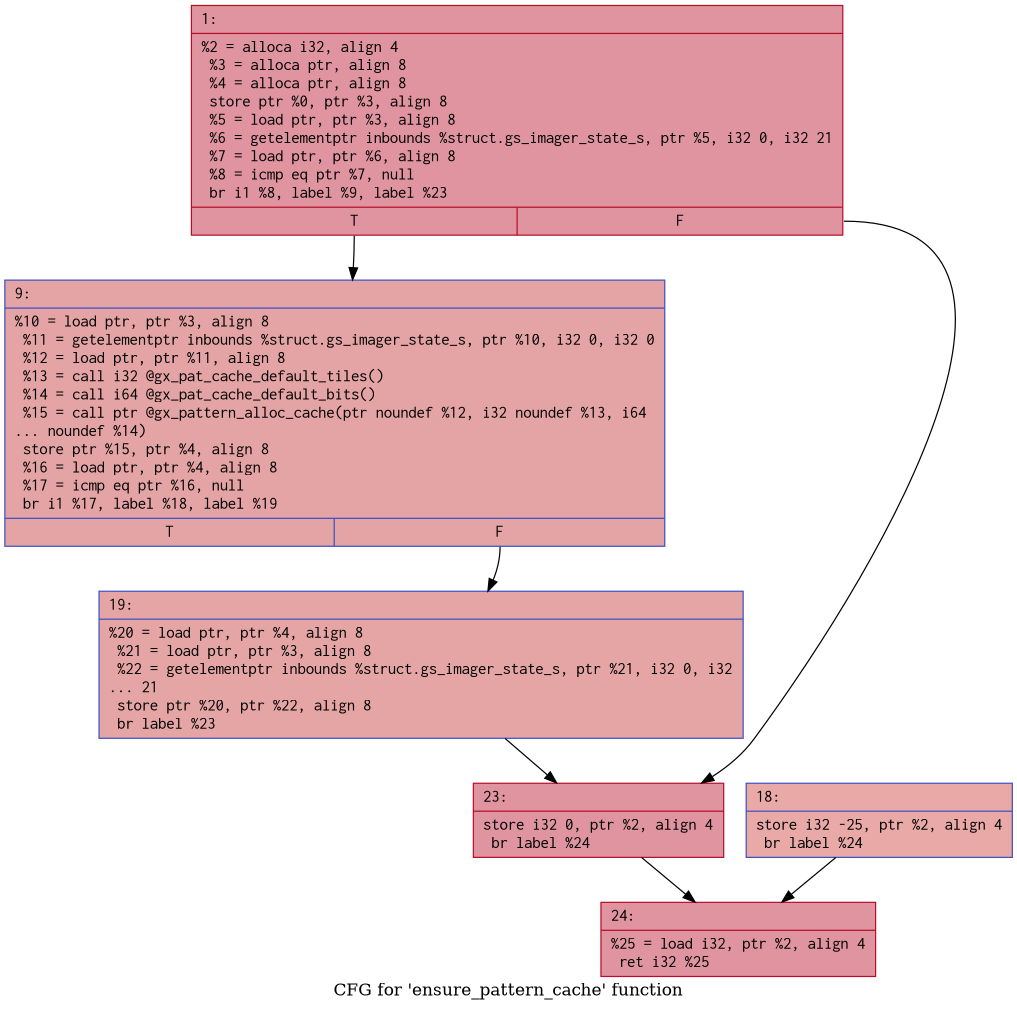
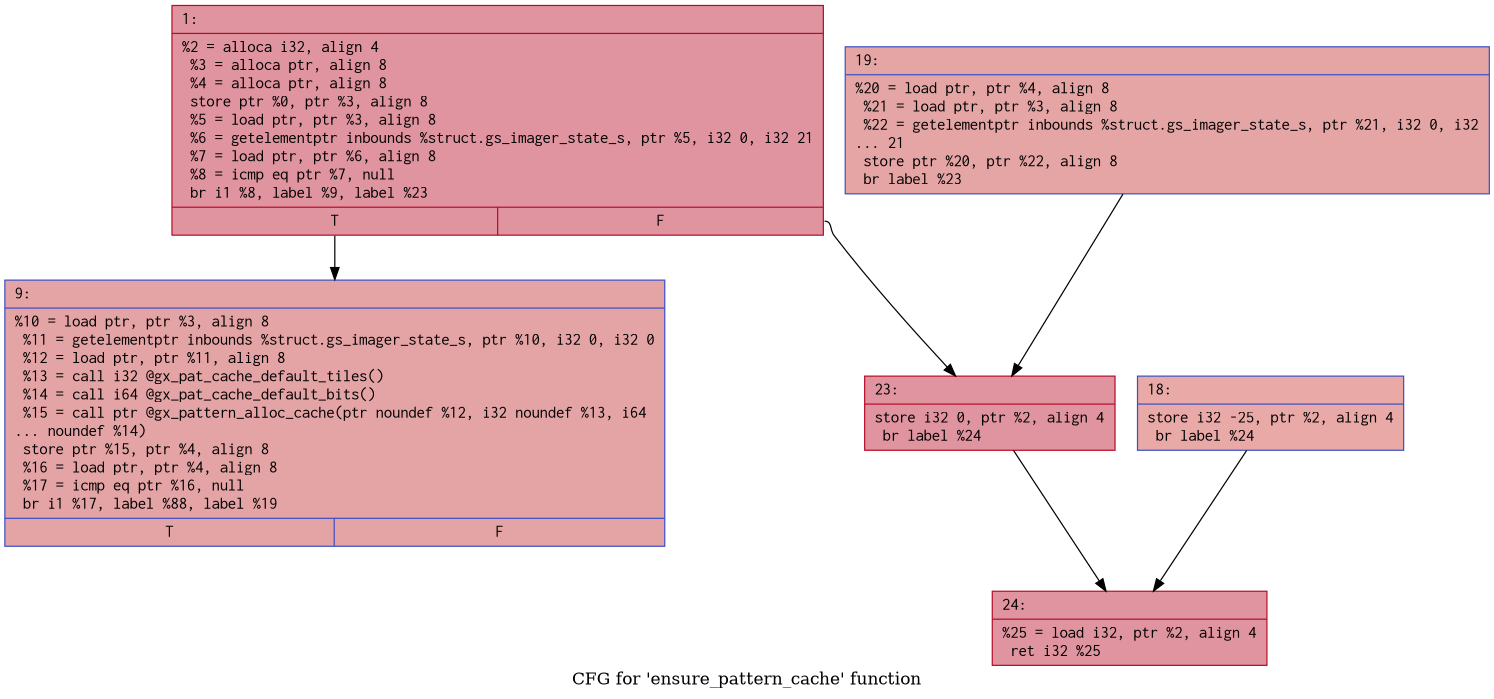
node "9:": text "br i1 %17, label %18, label %19" -> "br i1 %17, label %88, label %19"
edge "9:" -> "19:": removed
